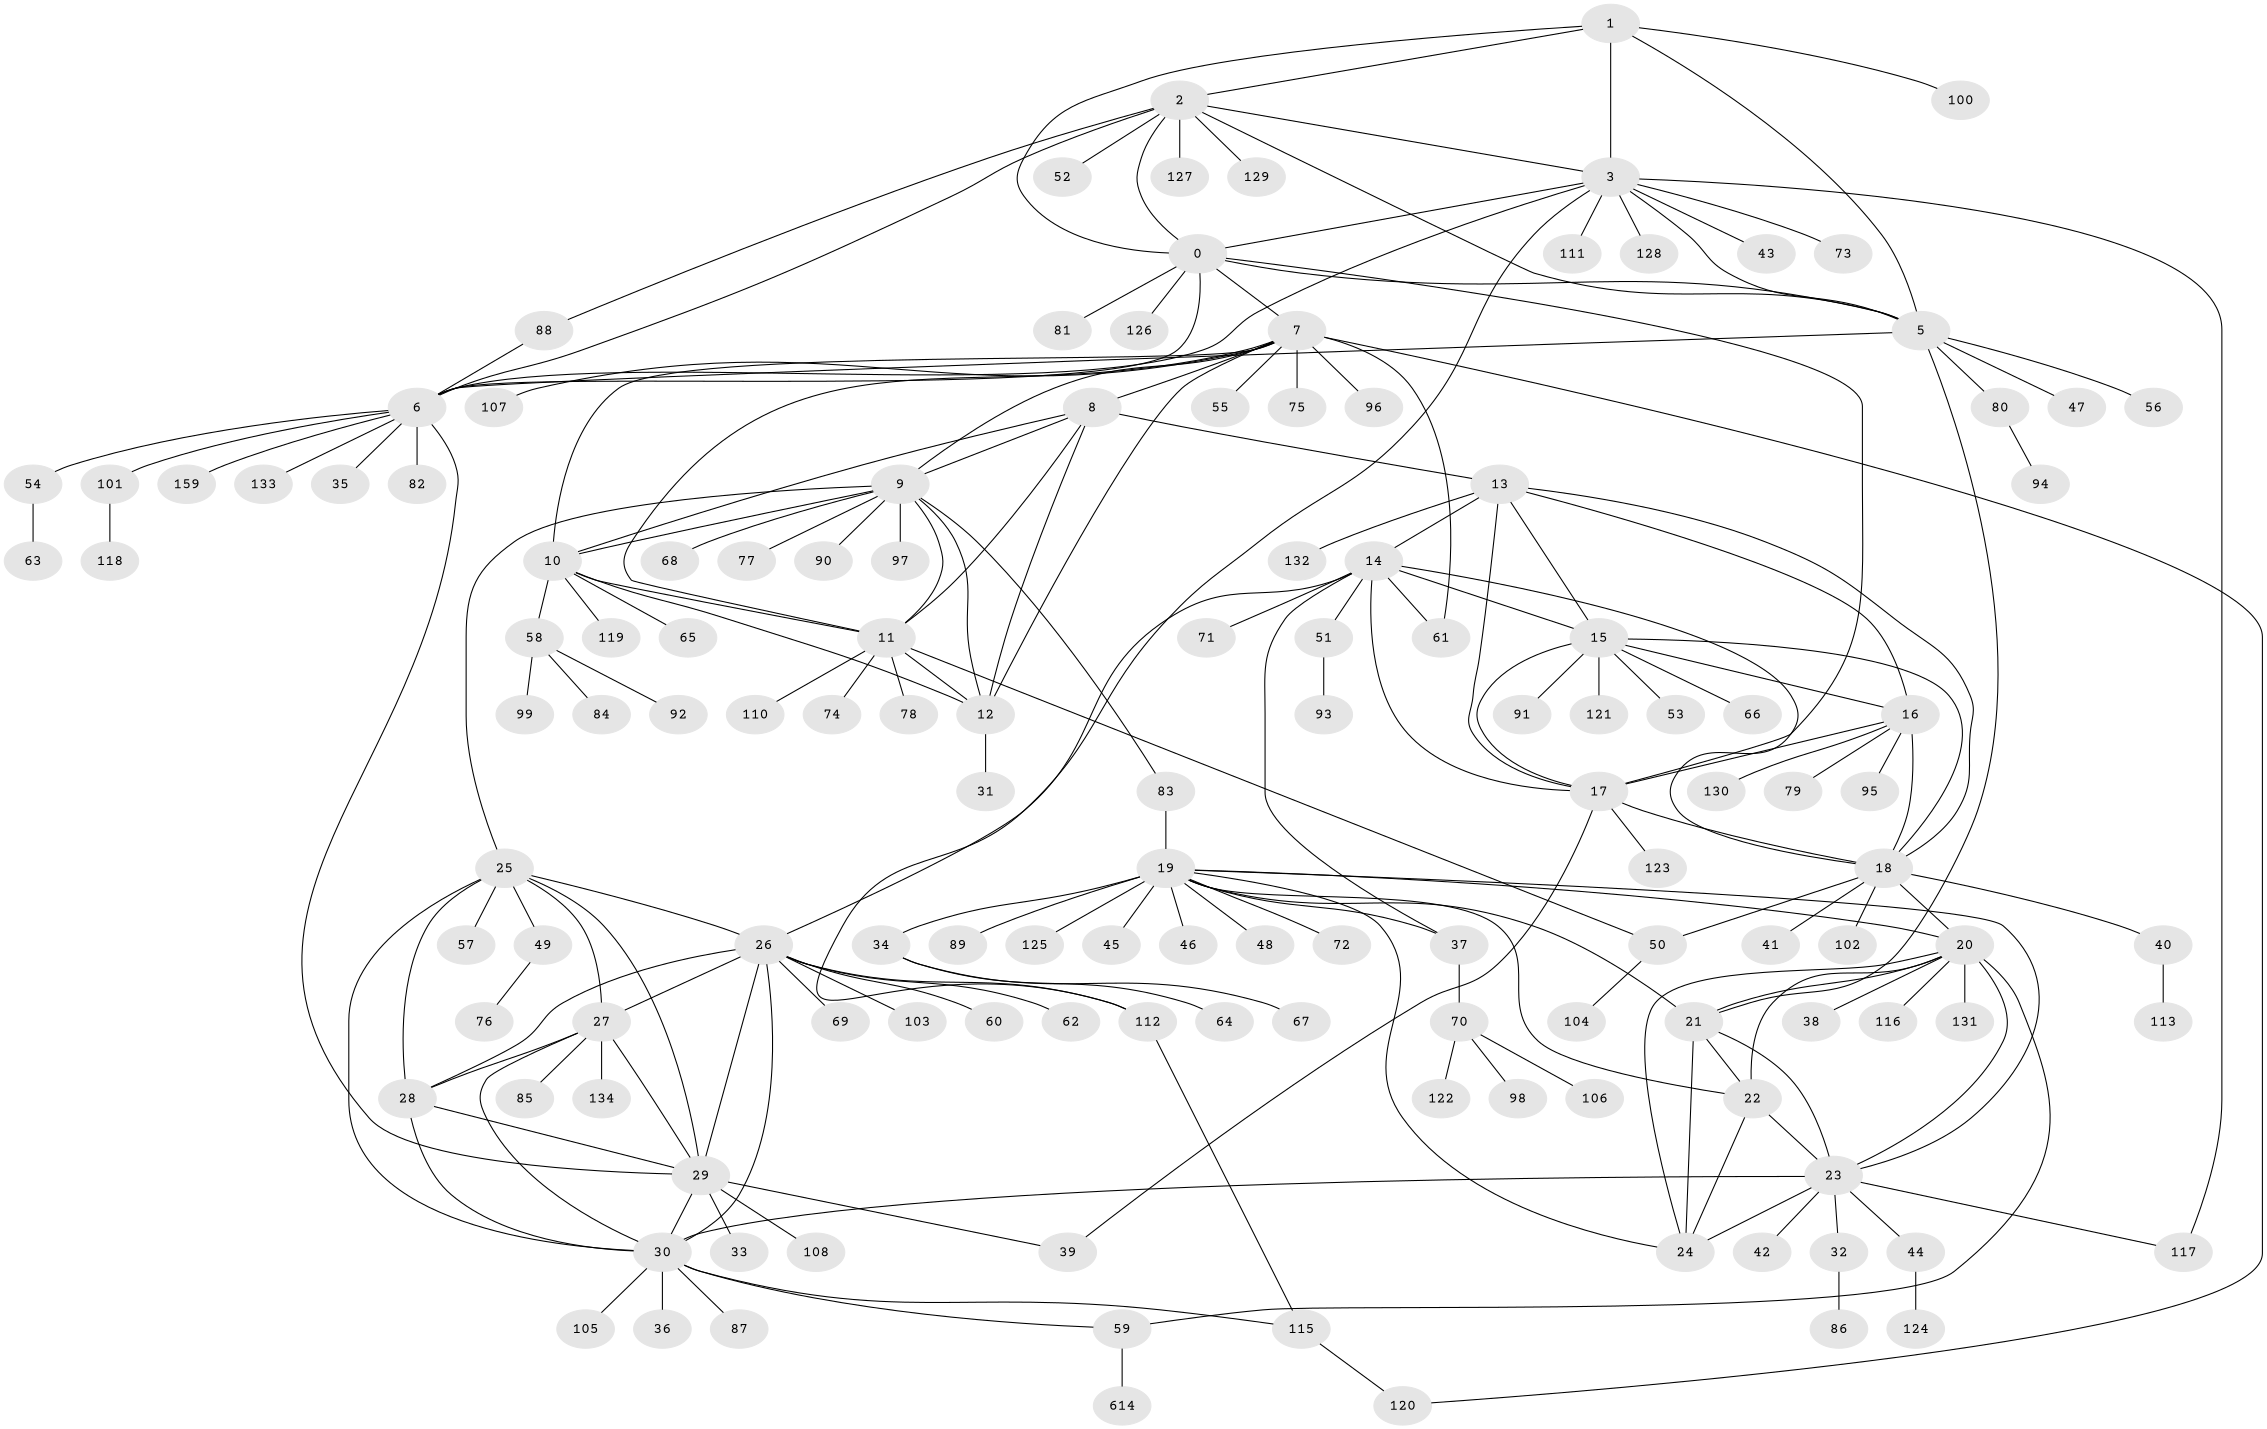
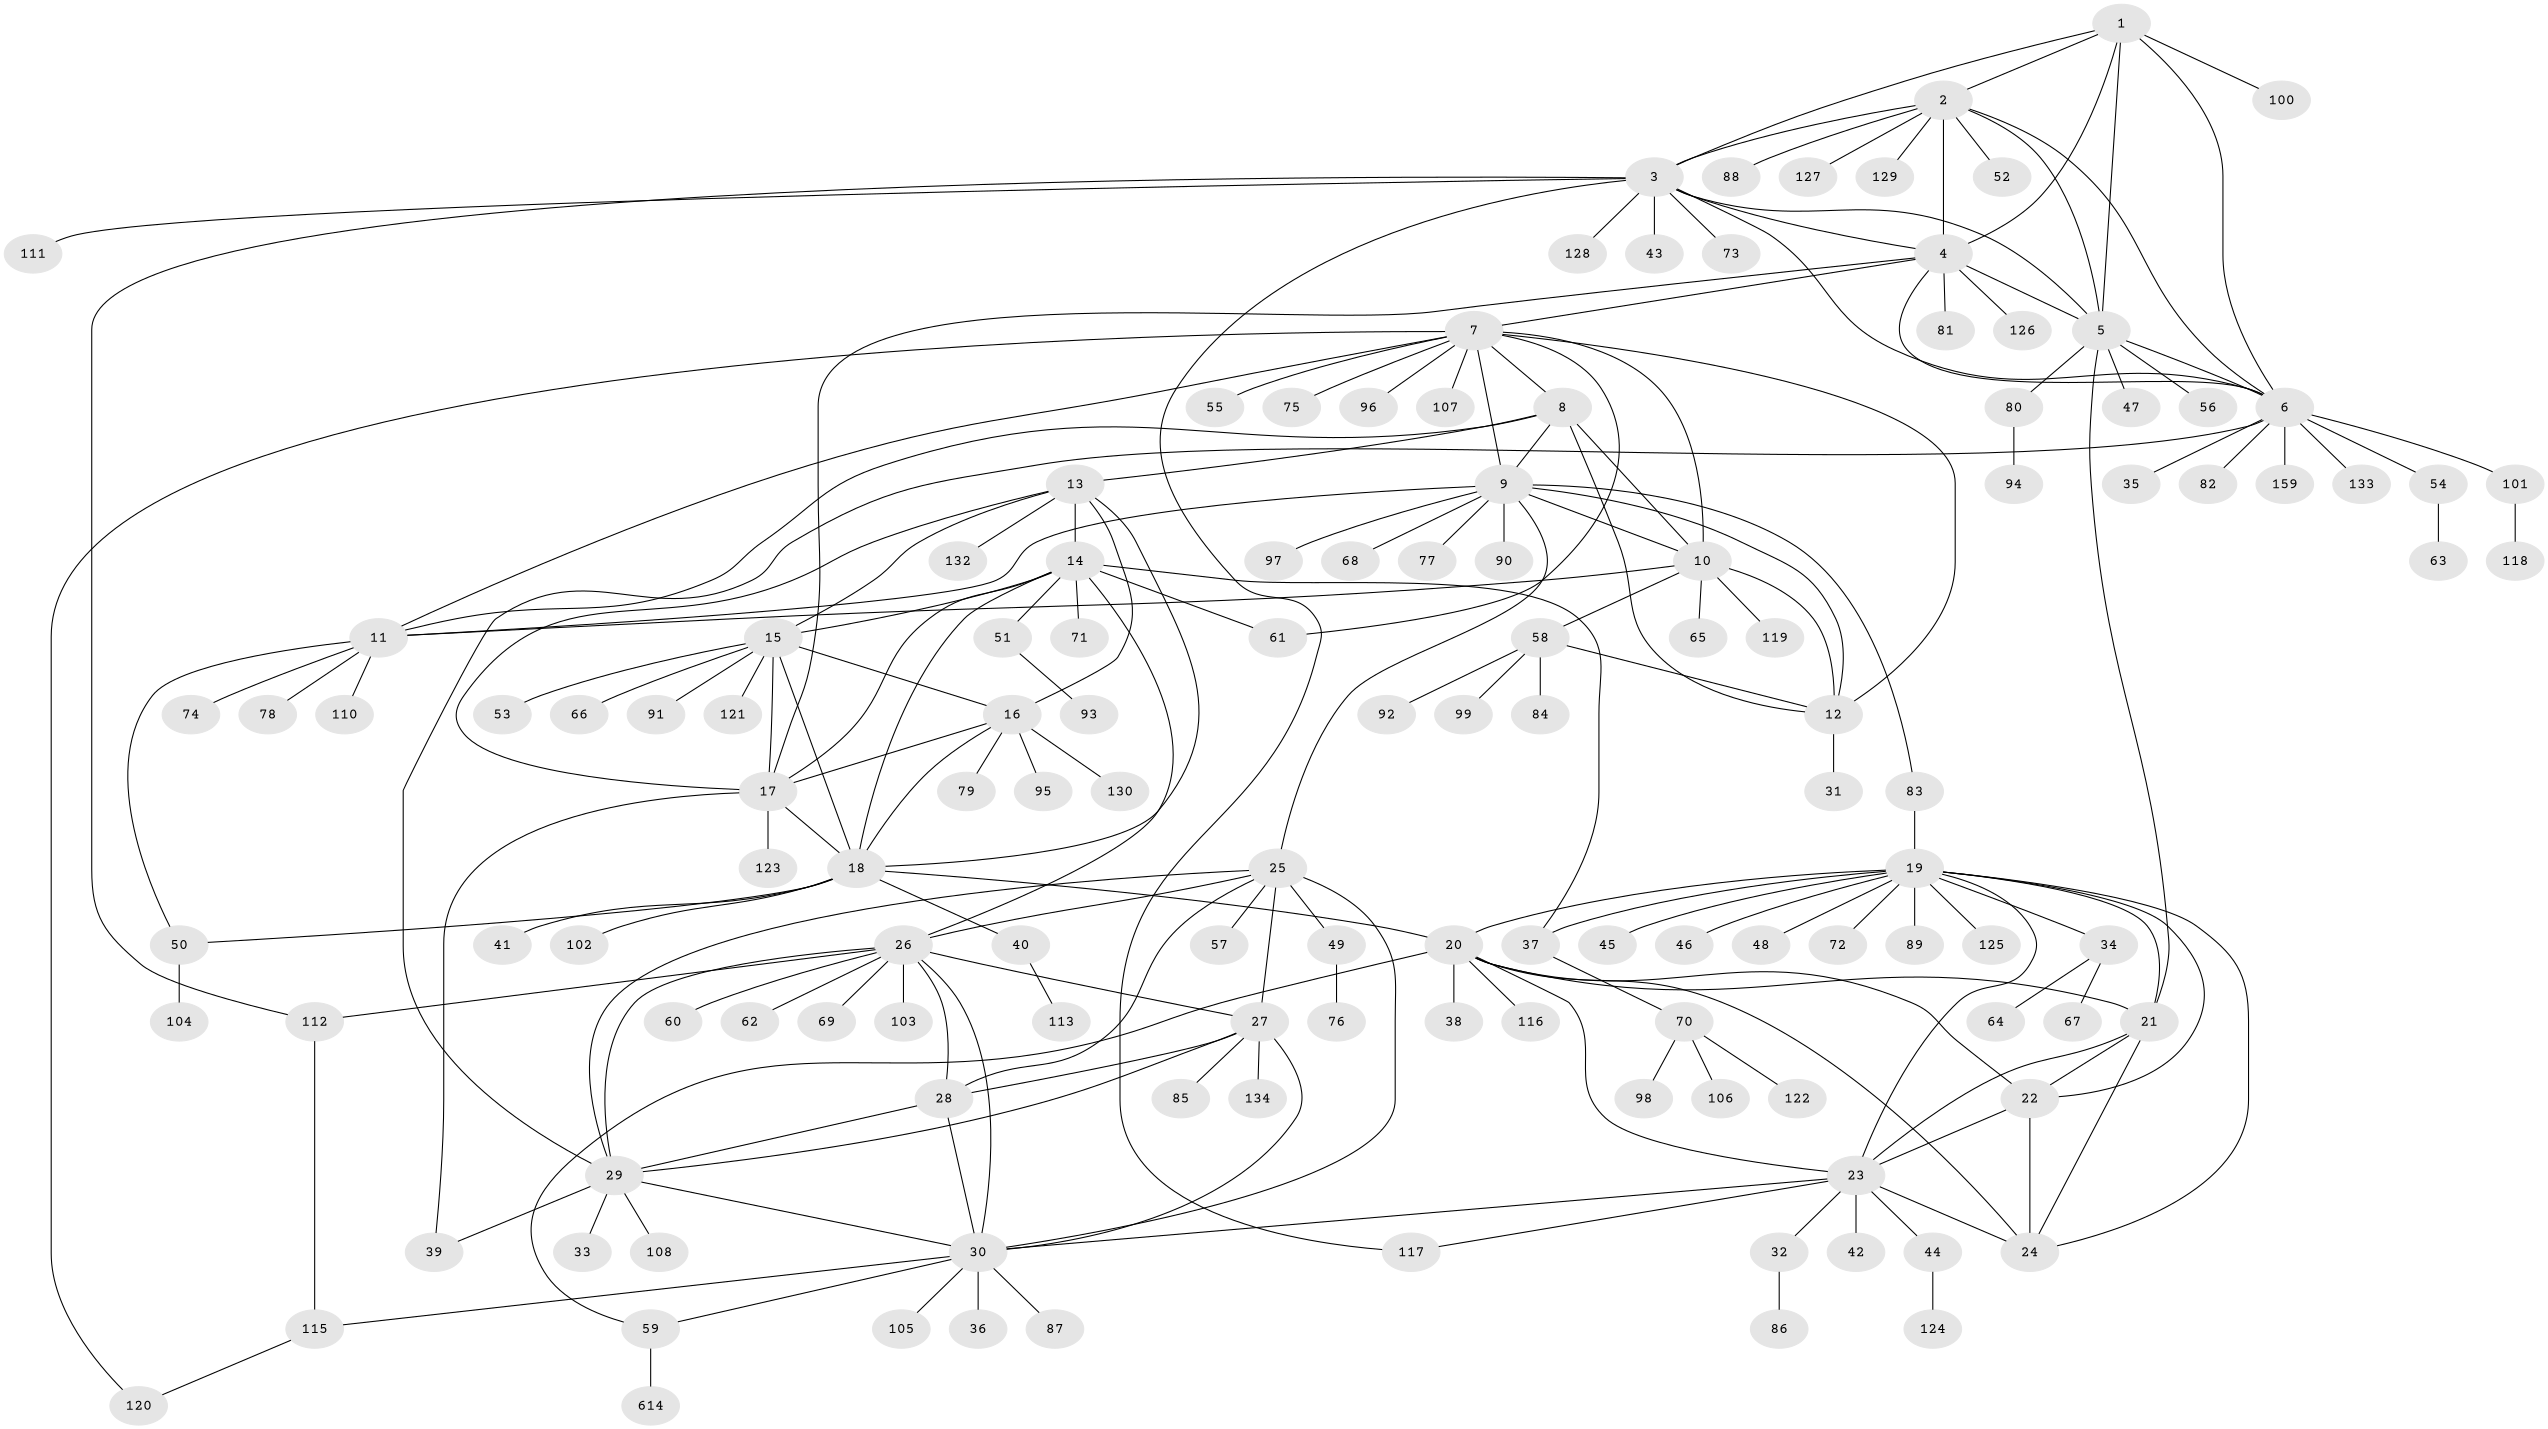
node "0": label "0" -> "4"
edge "88" -- "6": now "1" -- "6"
edge "11" -- "12": now "58" -- "12"
node "131": removed
